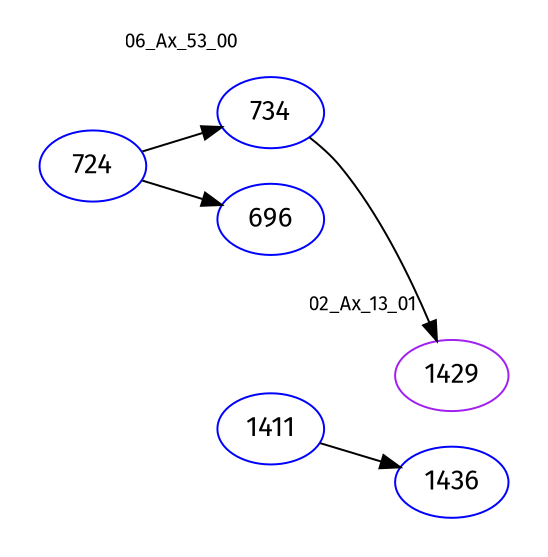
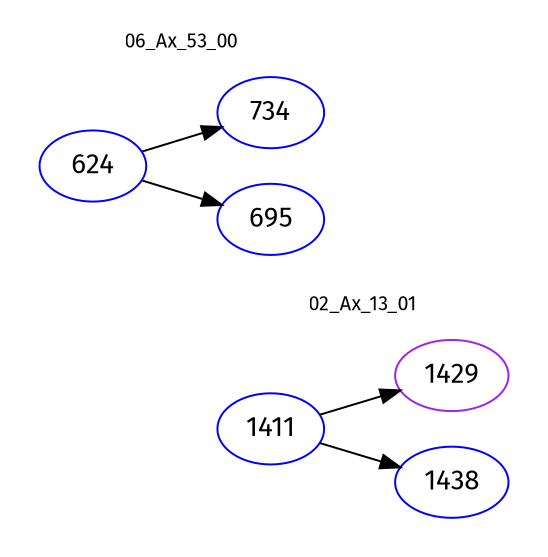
node "724": label "724" -> "624"
node "696": label "696" -> "695"
edge "734" -> "1429": now "1411" -> "1429"
node "1436": label "1436" -> "1438"
